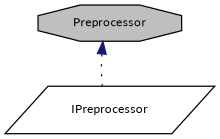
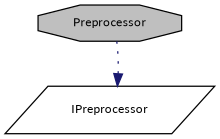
edge "IPreprocessor" -> "Preprocessor": reversed
